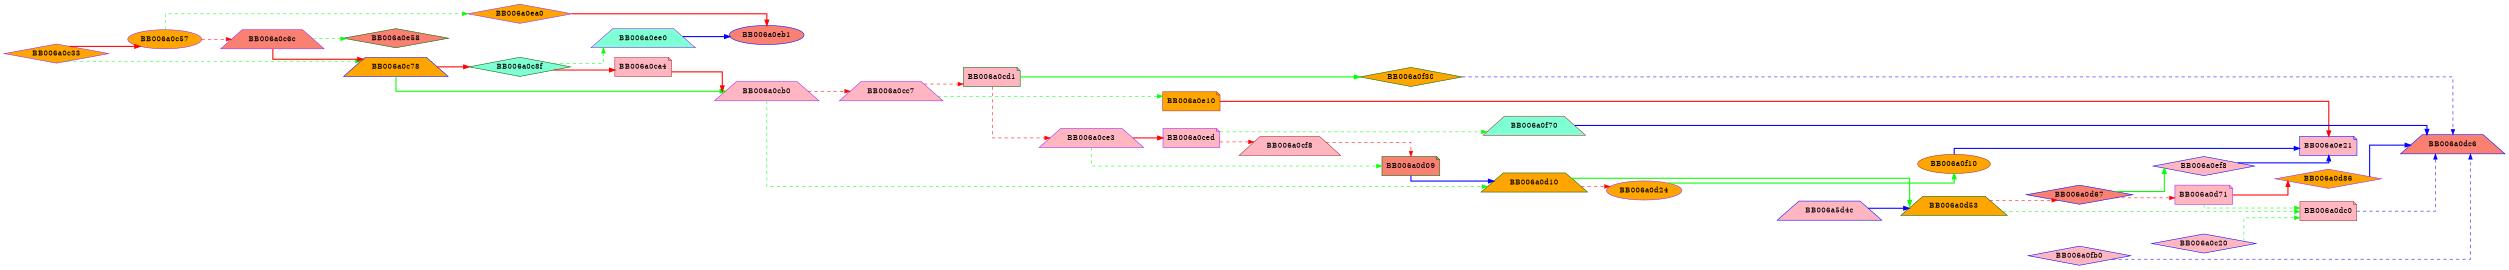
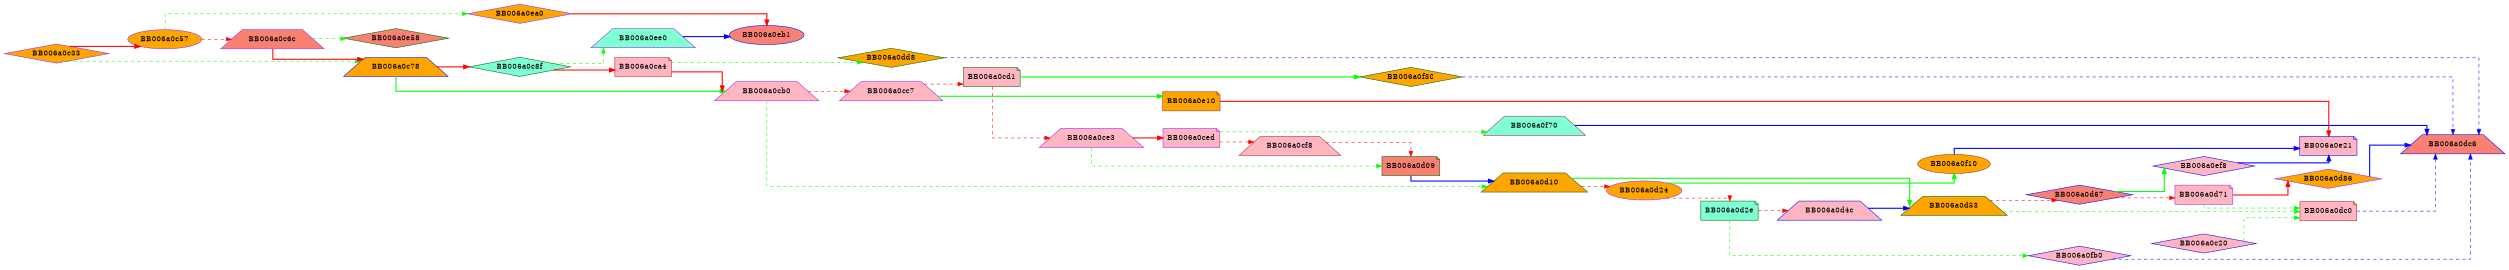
node "BB006a0dd8": added
edge "BB006a0cc7" -> "BB006a0e10": style dashed -> bold
node "BB006a0d2e": added
node "BB006a5d4c": label "BB006a5d4c" -> "BB006a0d4c"
